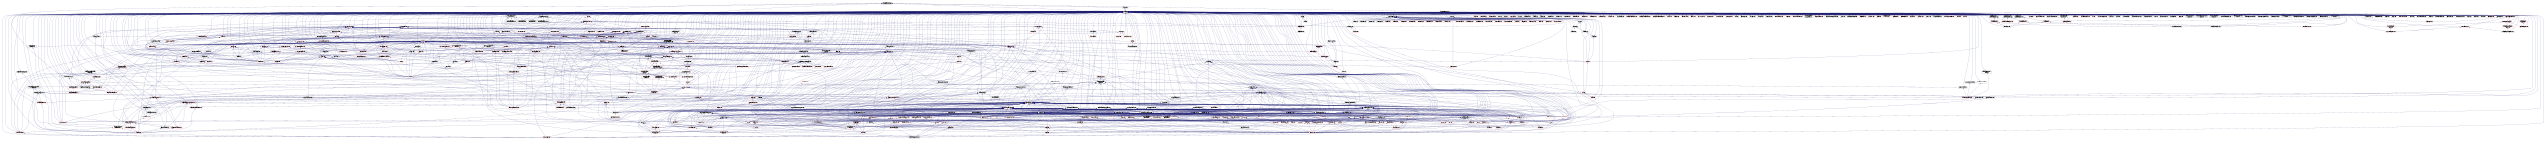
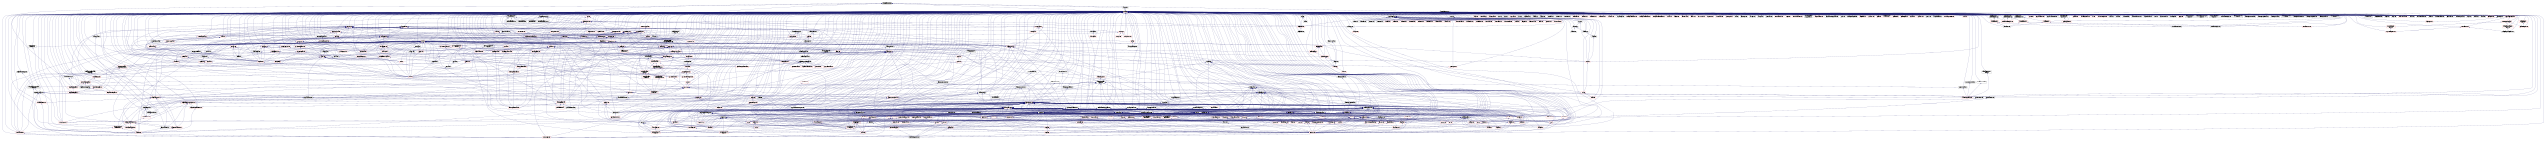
node "applier.hpp": removed
node "broadcast.hpp": label "broadcast.hpp" -> "broadcast.gate"
